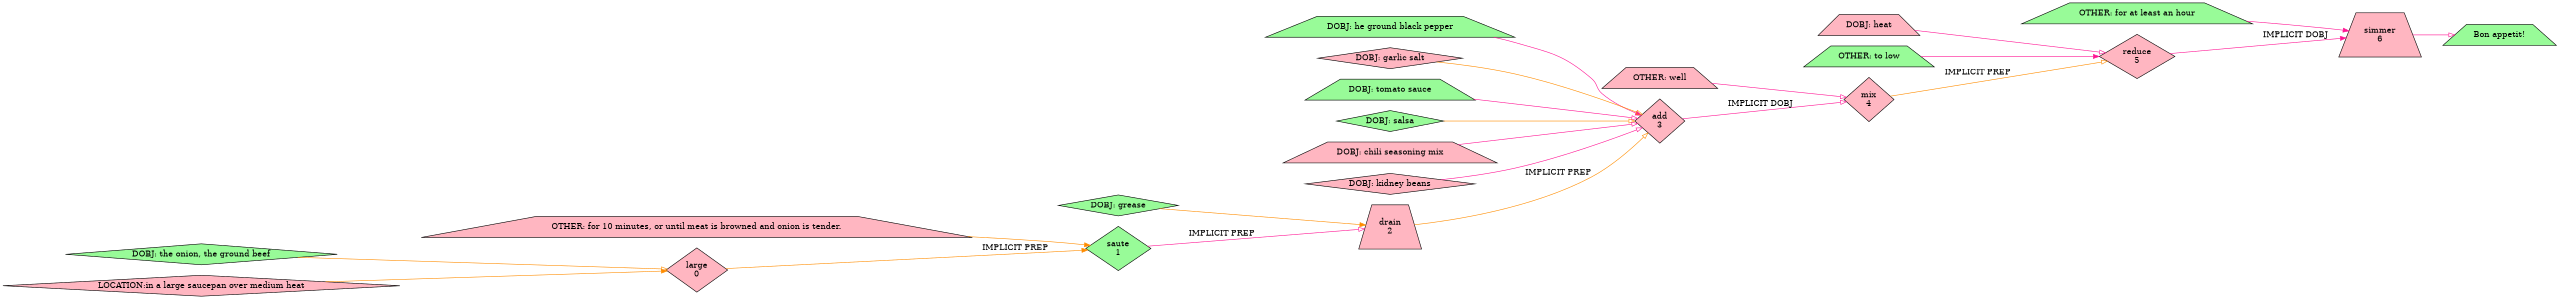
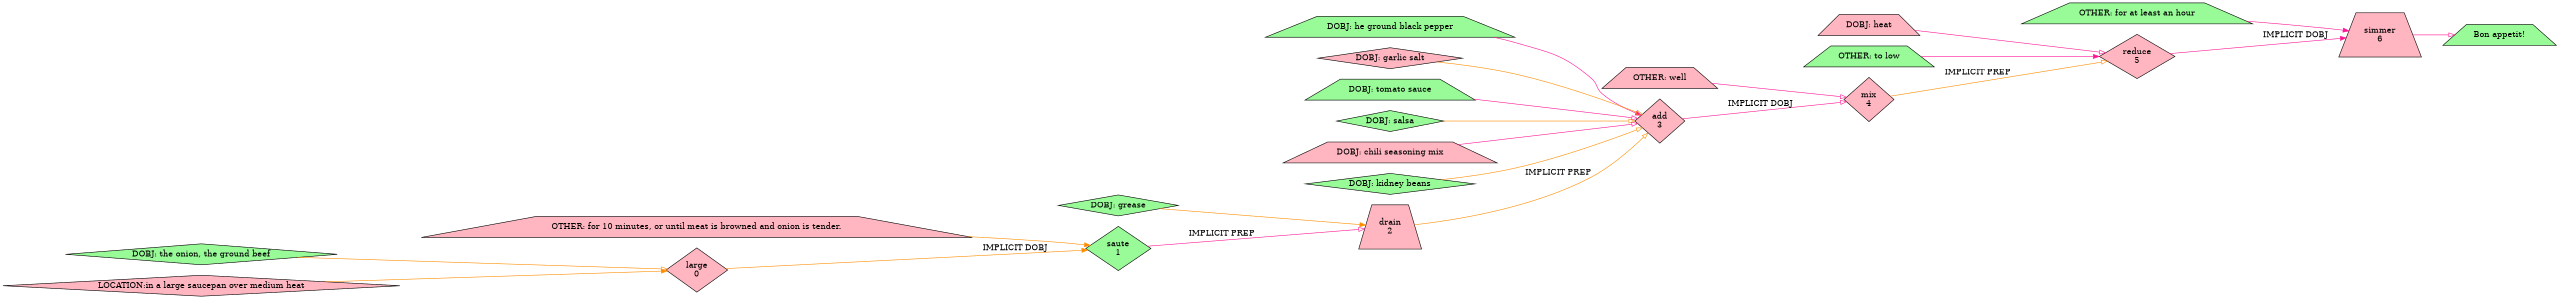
edge "DOBJ: kidney beans" -> "add 3": color deeppink -> darkorange
node "DOBJ: kidney beans": fillcolor lightpink -> palegreen
edge "large 0" -> "saute 1": label "IMPLICIT PREP" -> "IMPLICIT DOBJ"
